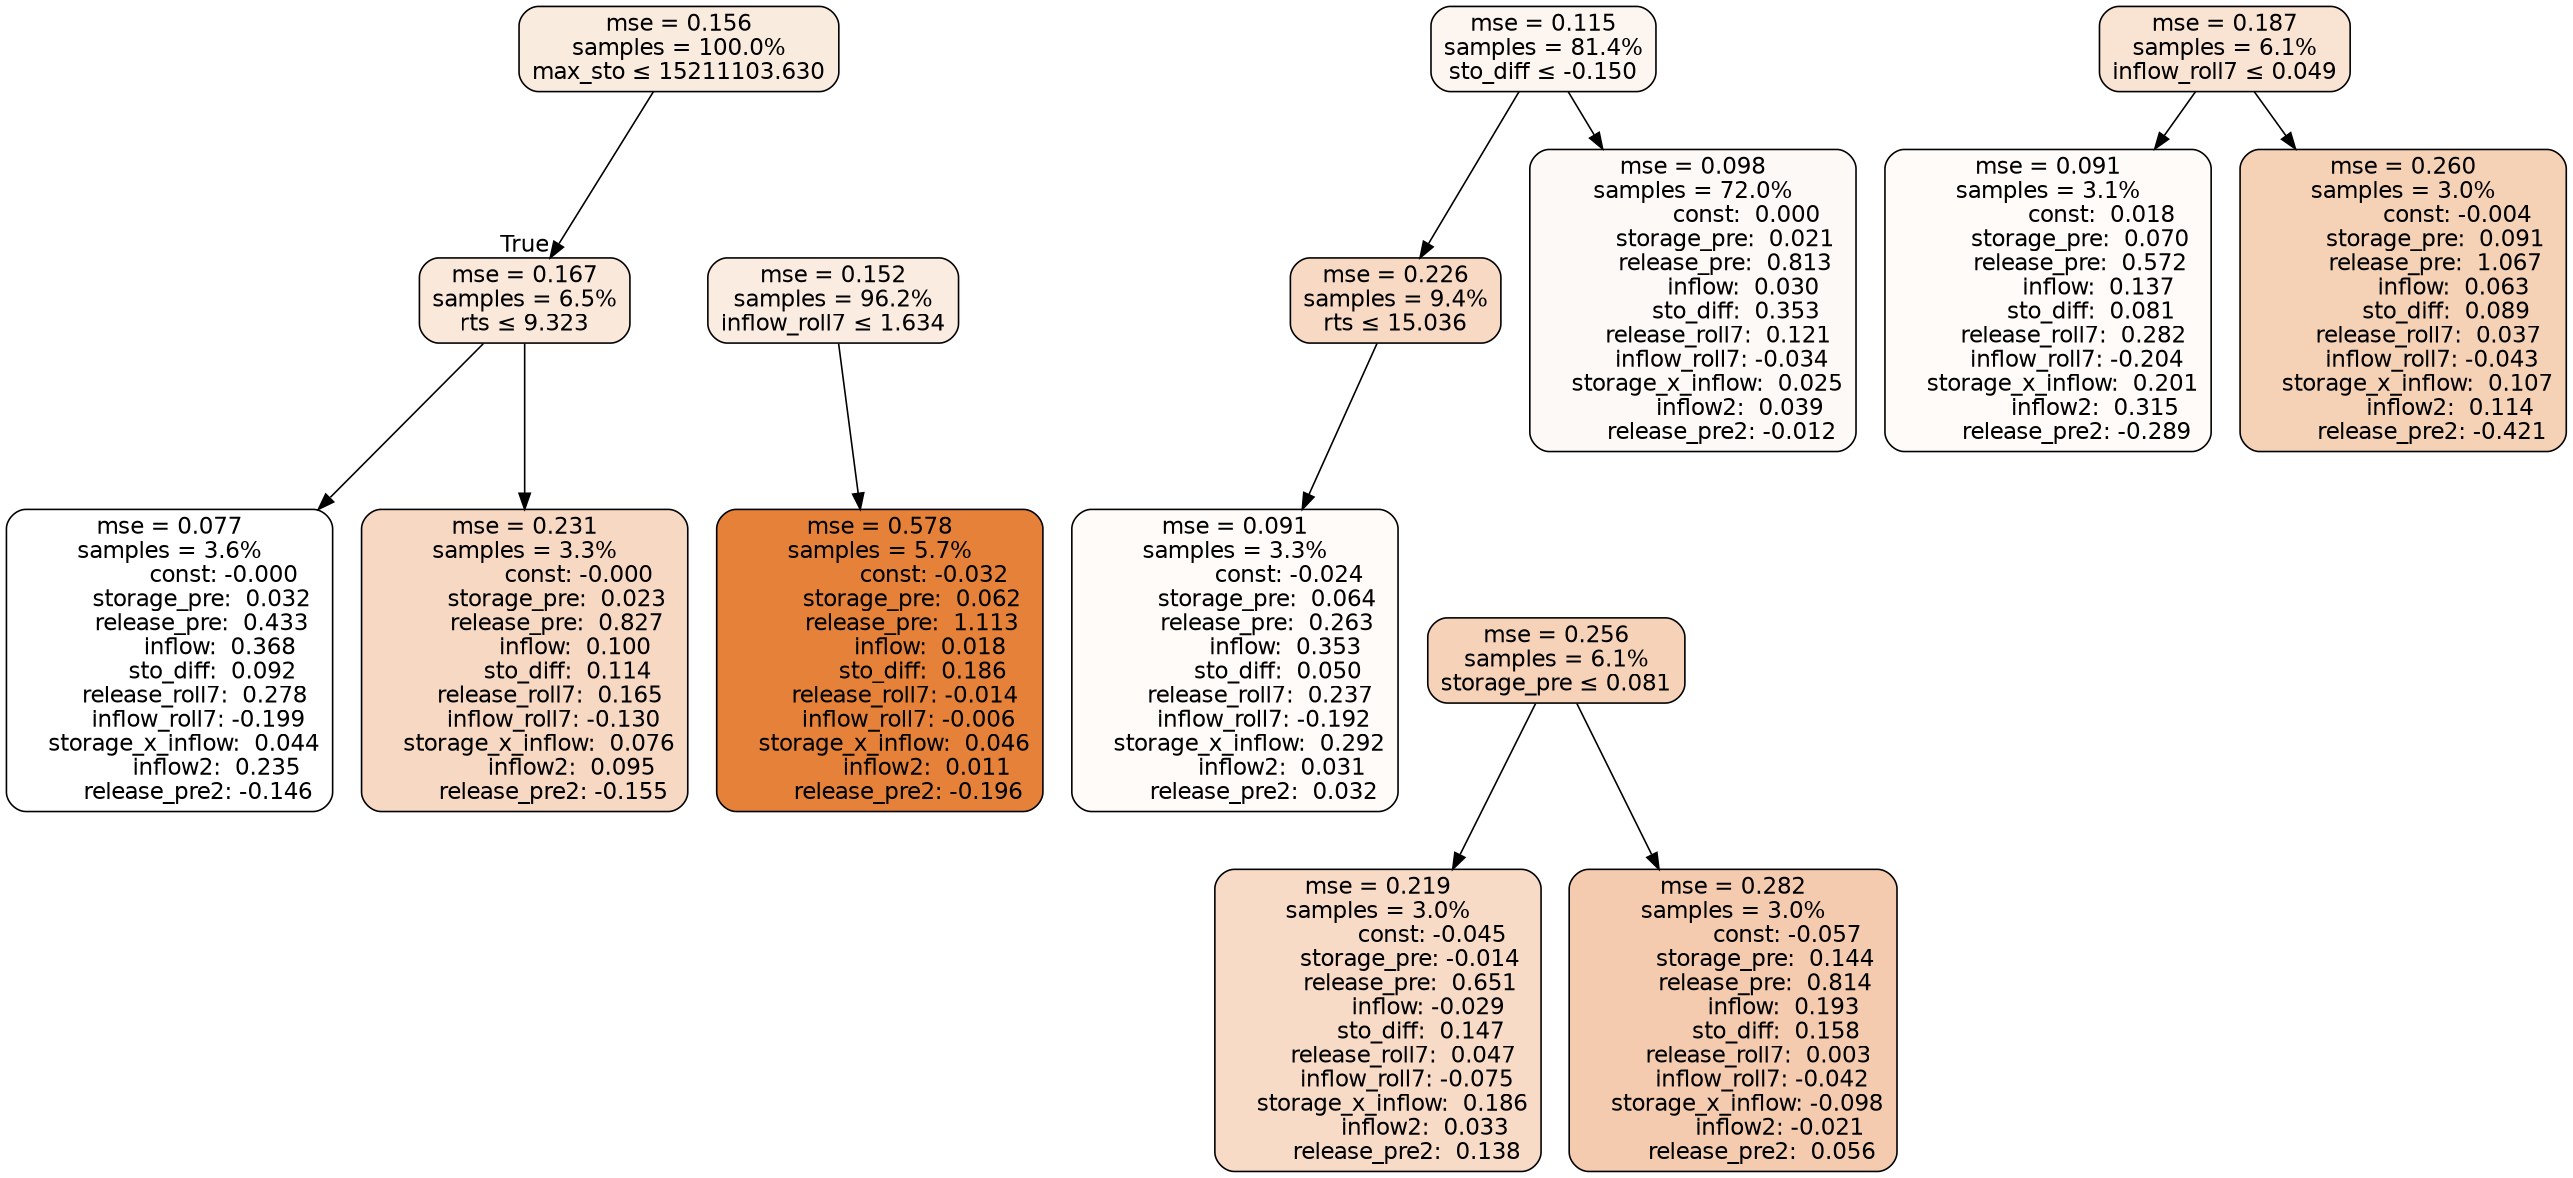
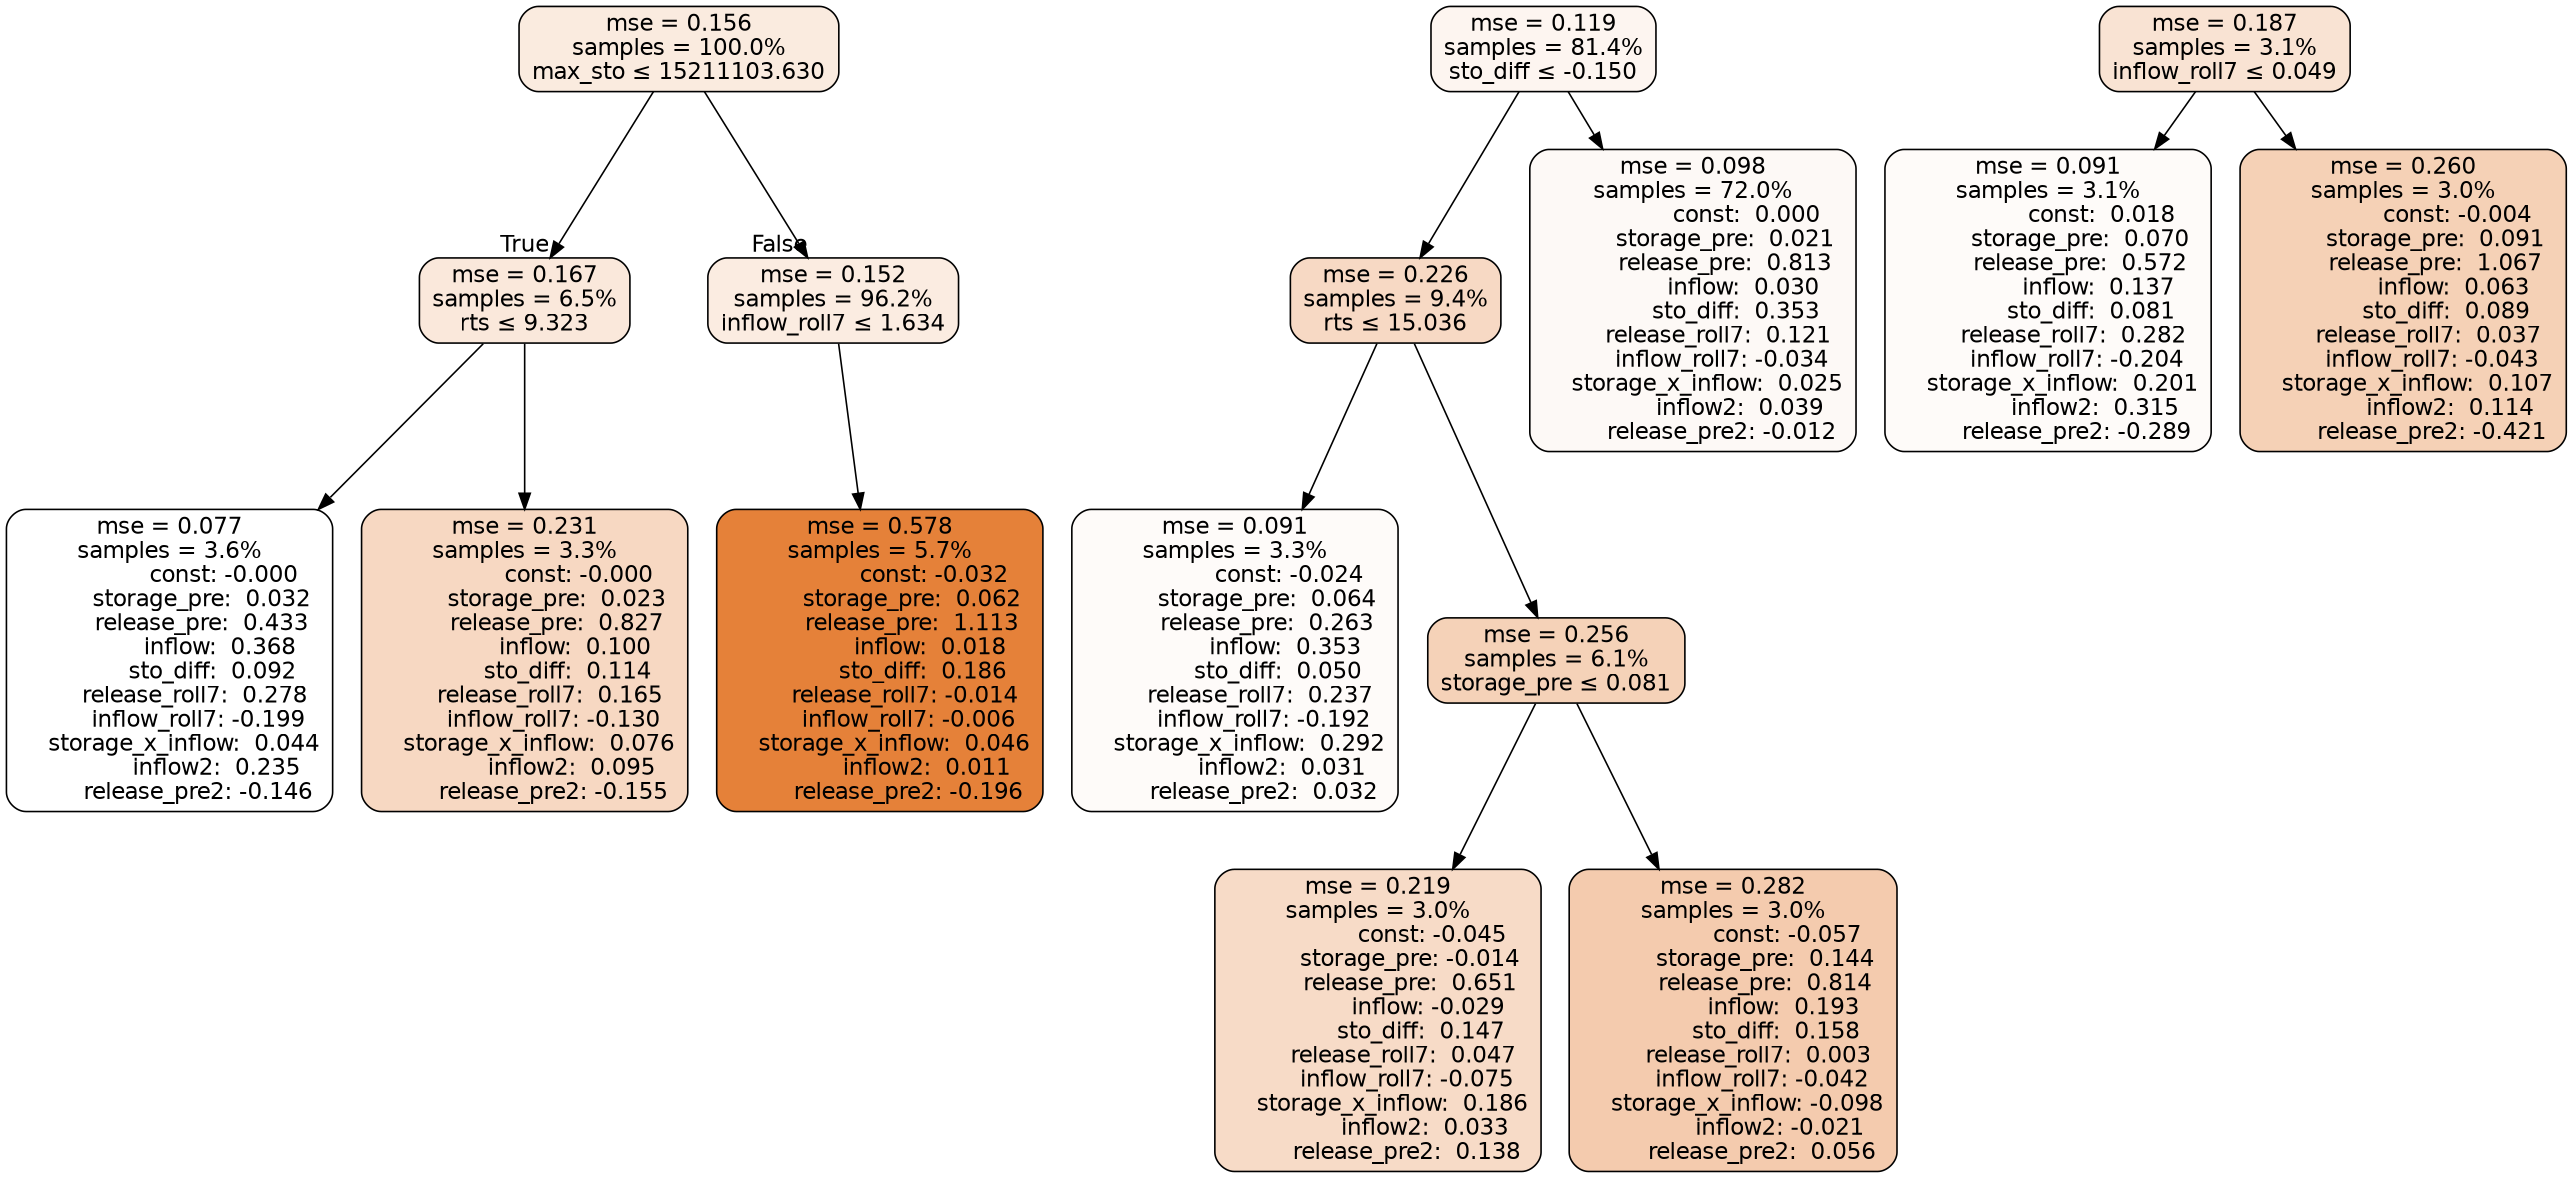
node "mse = 0.115 samples = 81.4% sto_diff ≤ -0.150": label "mse = 0.115 samples = 81.4% sto_diff ≤ -0.150" -> "mse = 0.119 samples = 81.4% sto_diff ≤ -0.150"
node "mse = 0.187 samples = 6.1% inflow_roll7 ≤ 0.049": label "mse = 0.187 samples = 6.1% inflow_roll7 ≤ 0.049" -> "mse = 0.187 samples = 3.1% inflow_roll7 ≤ 0.049"
edge "mse = 0.156 samples = 100.0% max_sto ≤ 15211103.630" -> "mse = 0.152 samples = 96.2% inflow_roll7 ≤ 1.634": added
edge "mse = 0.226 samples = 9.4% rts ≤ 15.036" -> "mse = 0.256 samples = 6.1% storage_pre ≤ 0.081": added
